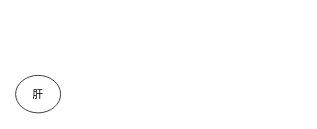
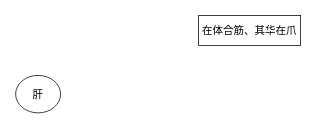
node "在体合筋、其华在爪": added
